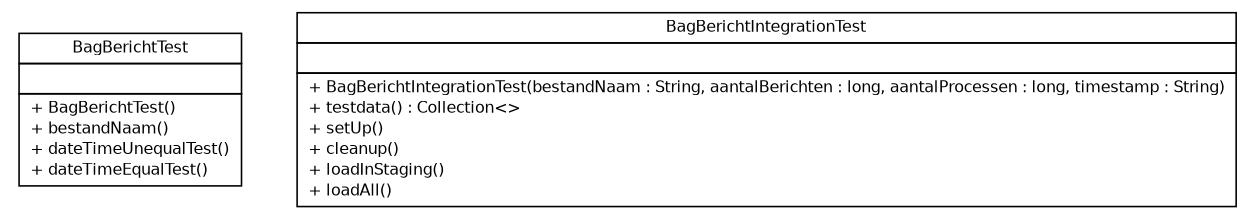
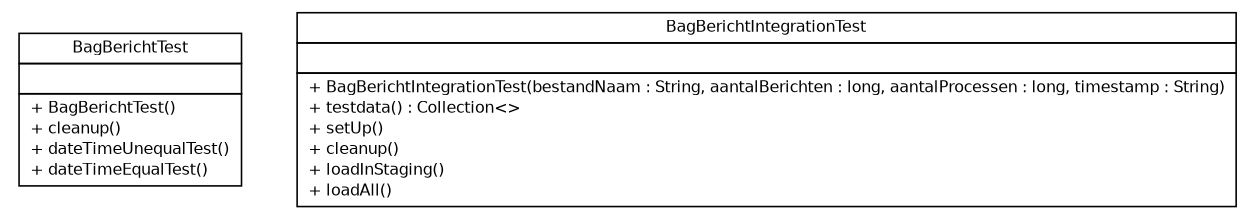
node "BagBerichtTest": text "+ bestandNaam()" -> "+ cleanup()"
